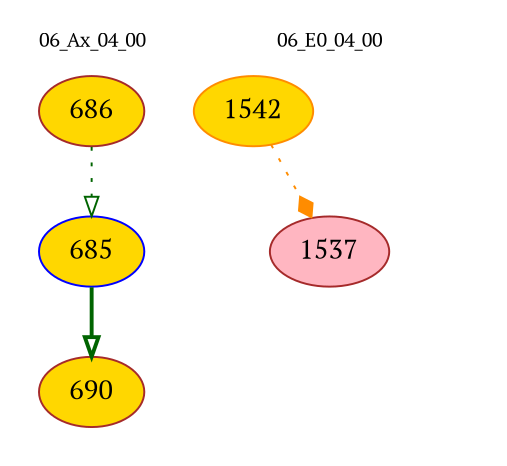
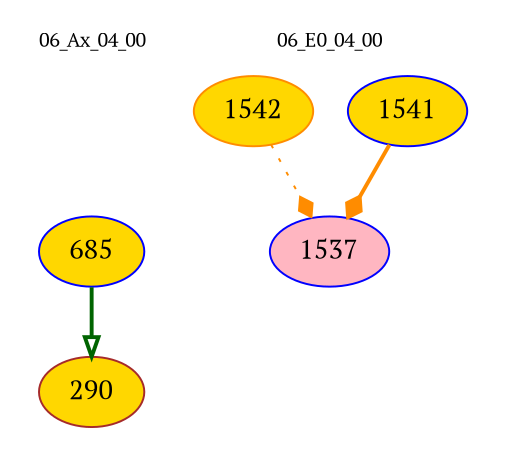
node "686": removed
node "1541": added
node "1537": color brown -> blue
node "690": label "690" -> "290"
